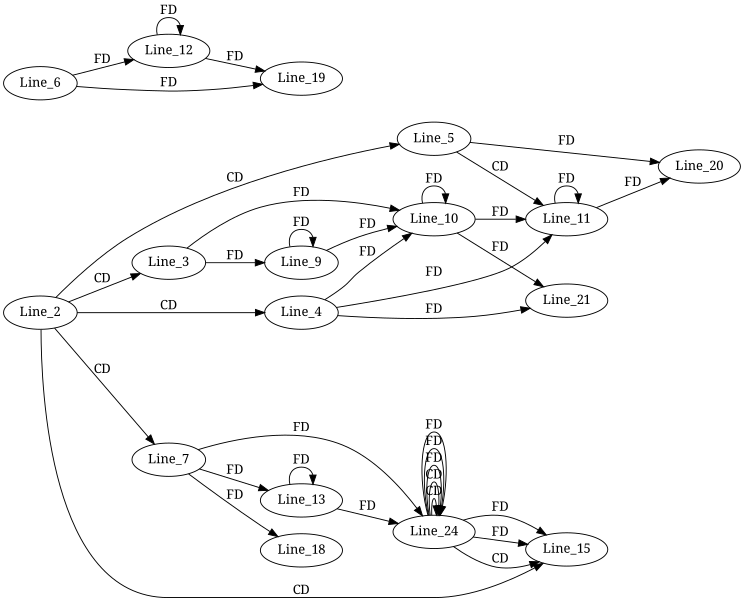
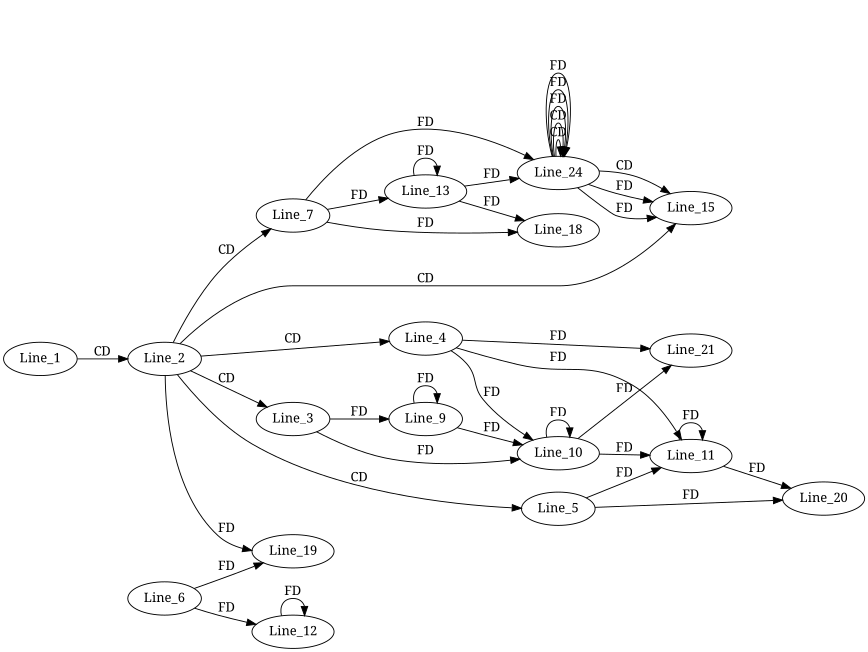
edge "Line_12" -> "Line_19": now "Line_2" -> "Line_19"
edge "Line_5" -> "Line_11": label "CD" -> "FD"
edge "Line_13" -> "Line_18": added, label "FD"
node "Line_1": added
